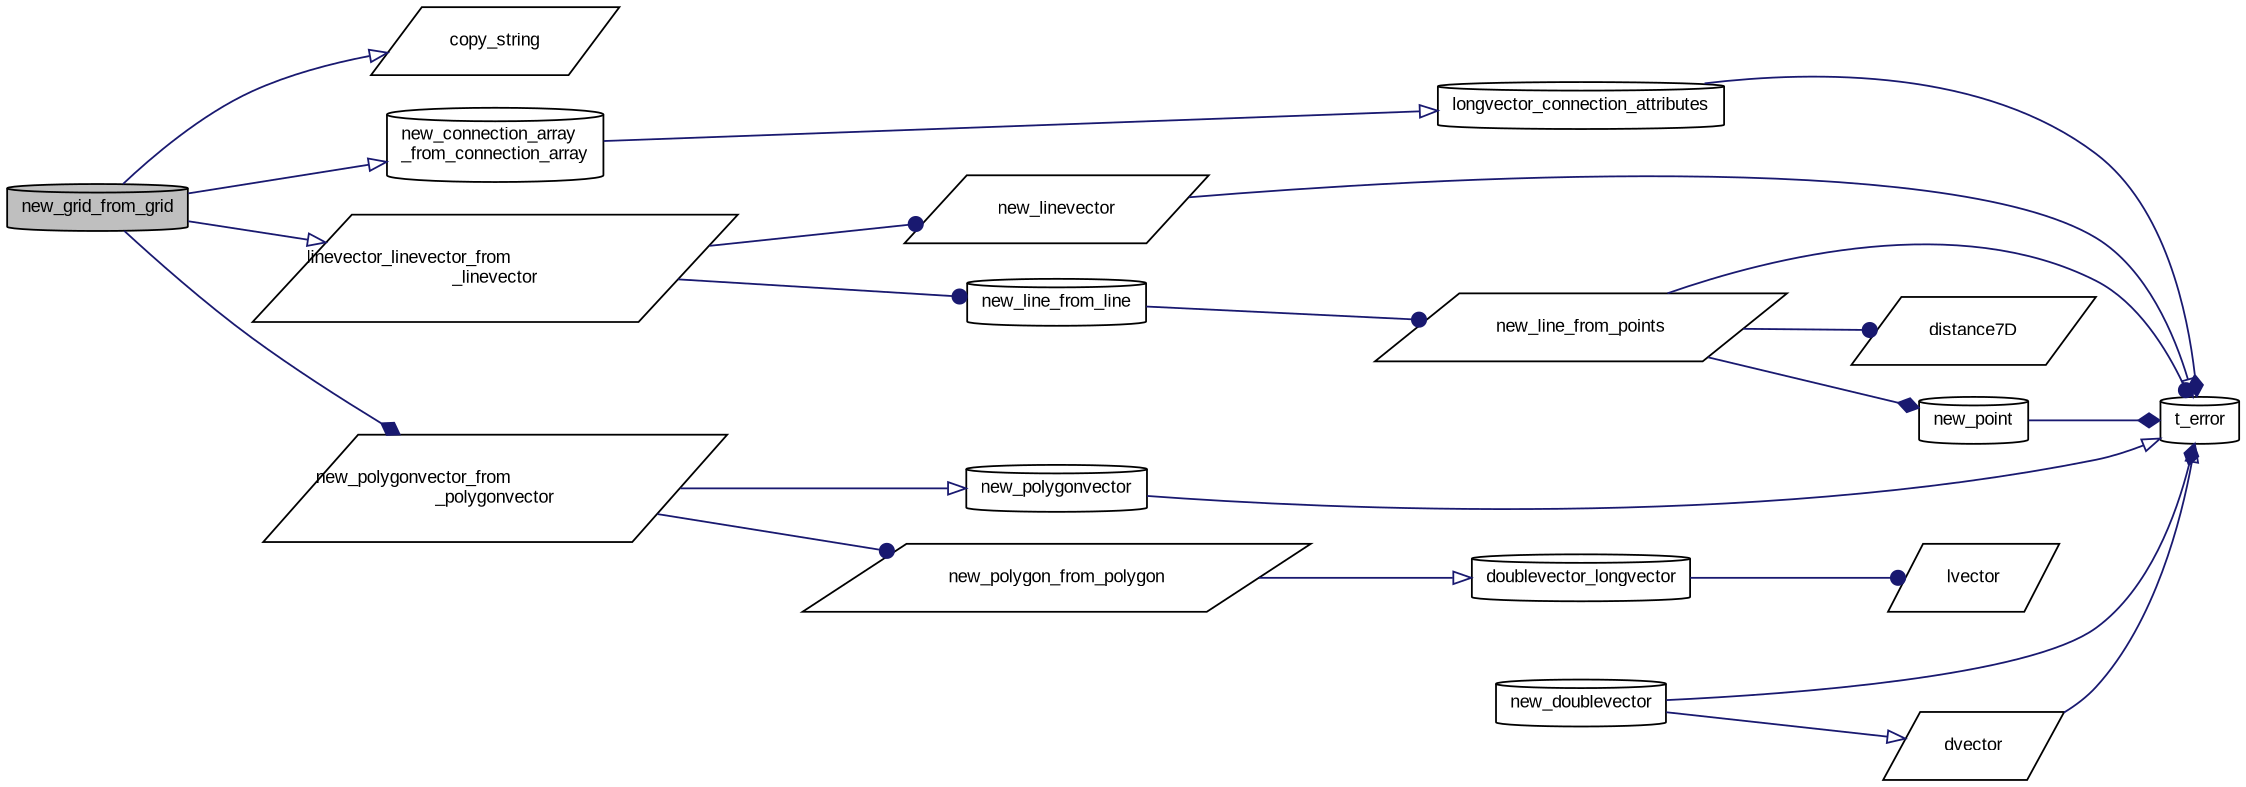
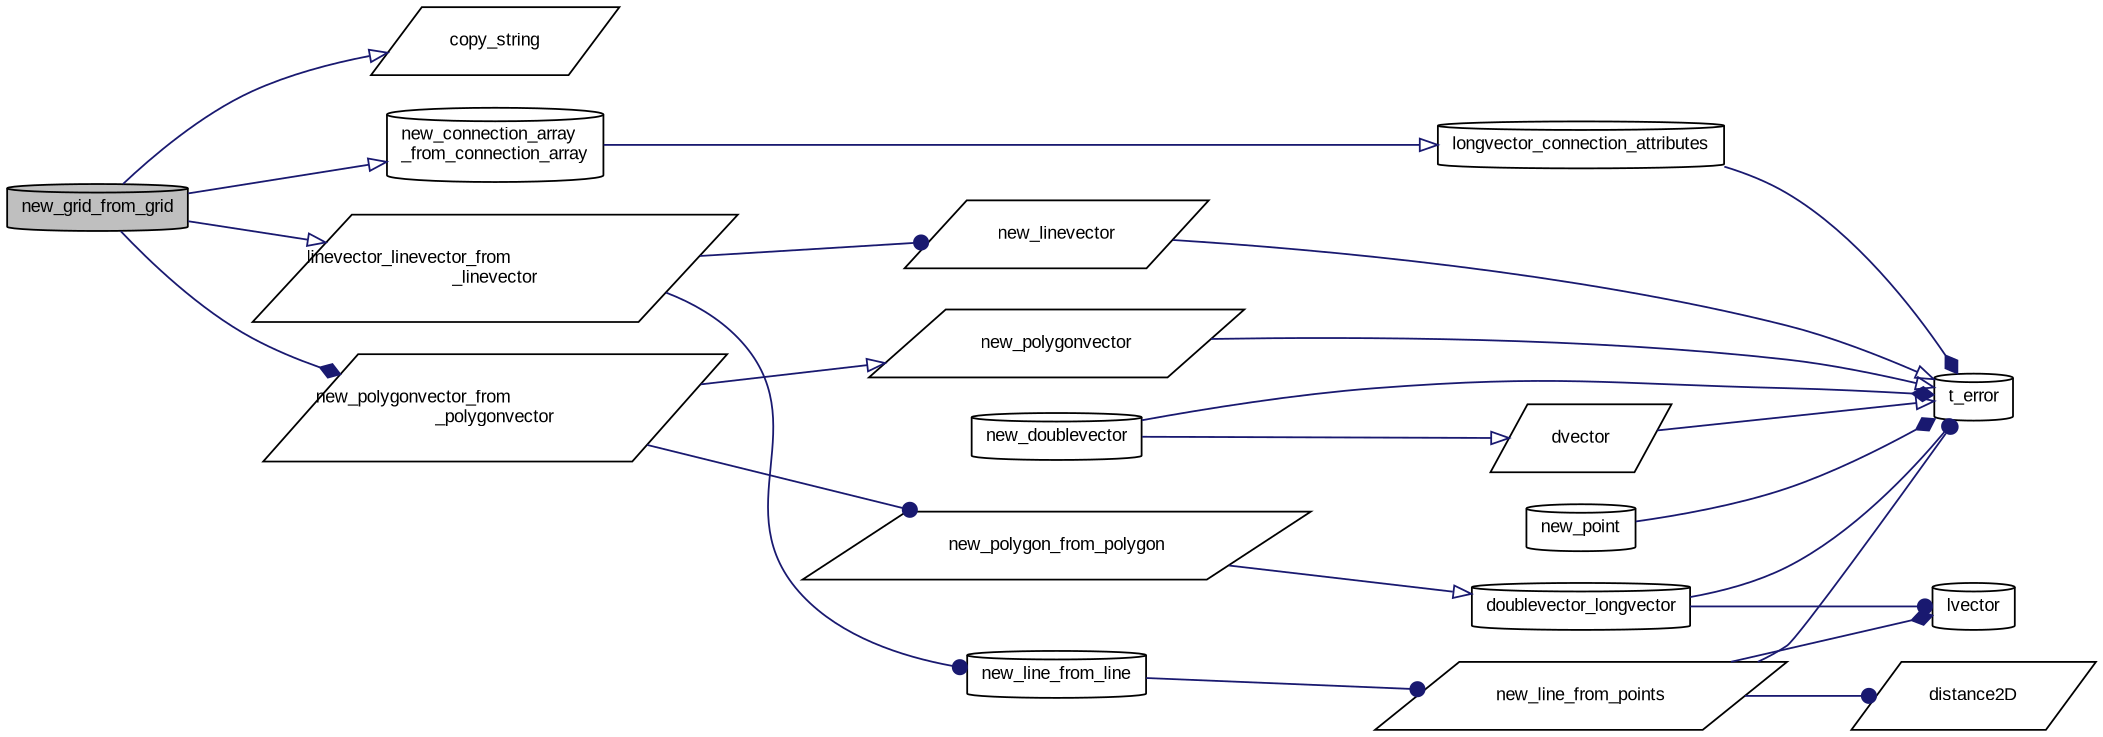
node "distance7D": label "distance7D" -> "distance2D"
edge "new_line_from_points" -> "new_point": now "new_line_from_points" -> "lvector"
node "new_polygonvector": shape cylinder -> parallelogram
edge "doublevector_longvector" -> "t_error": added
node "lvector": shape parallelogram -> cylinder
